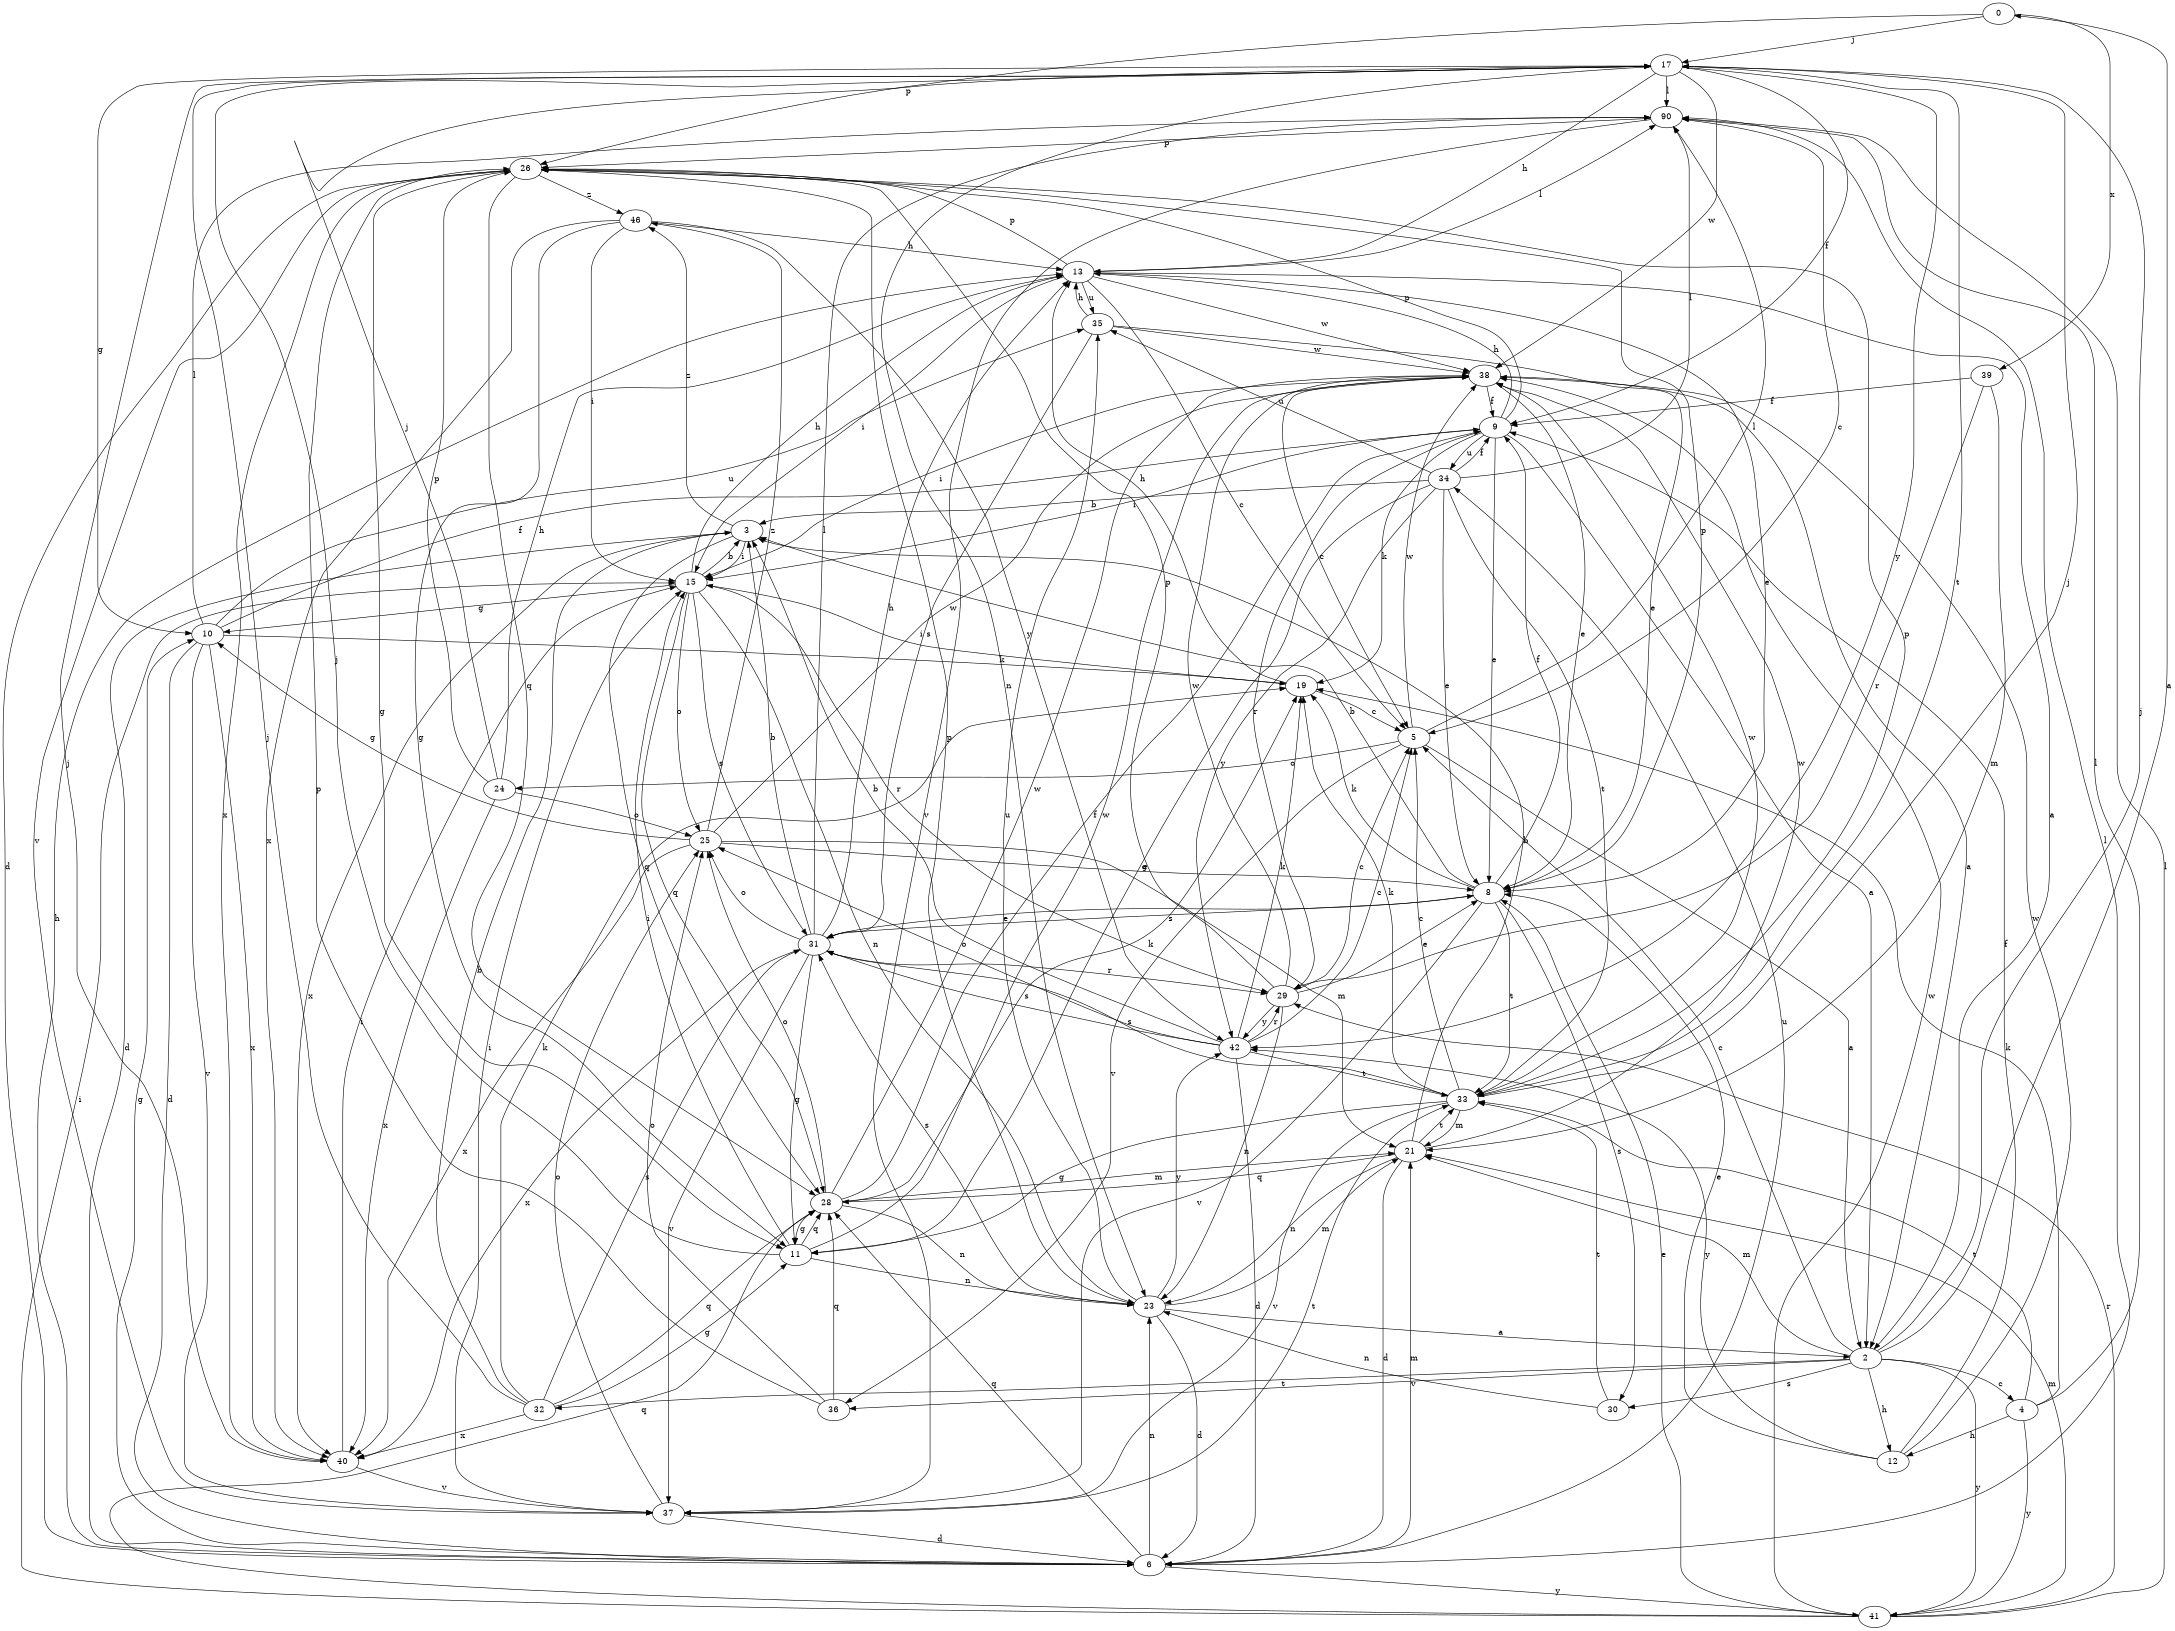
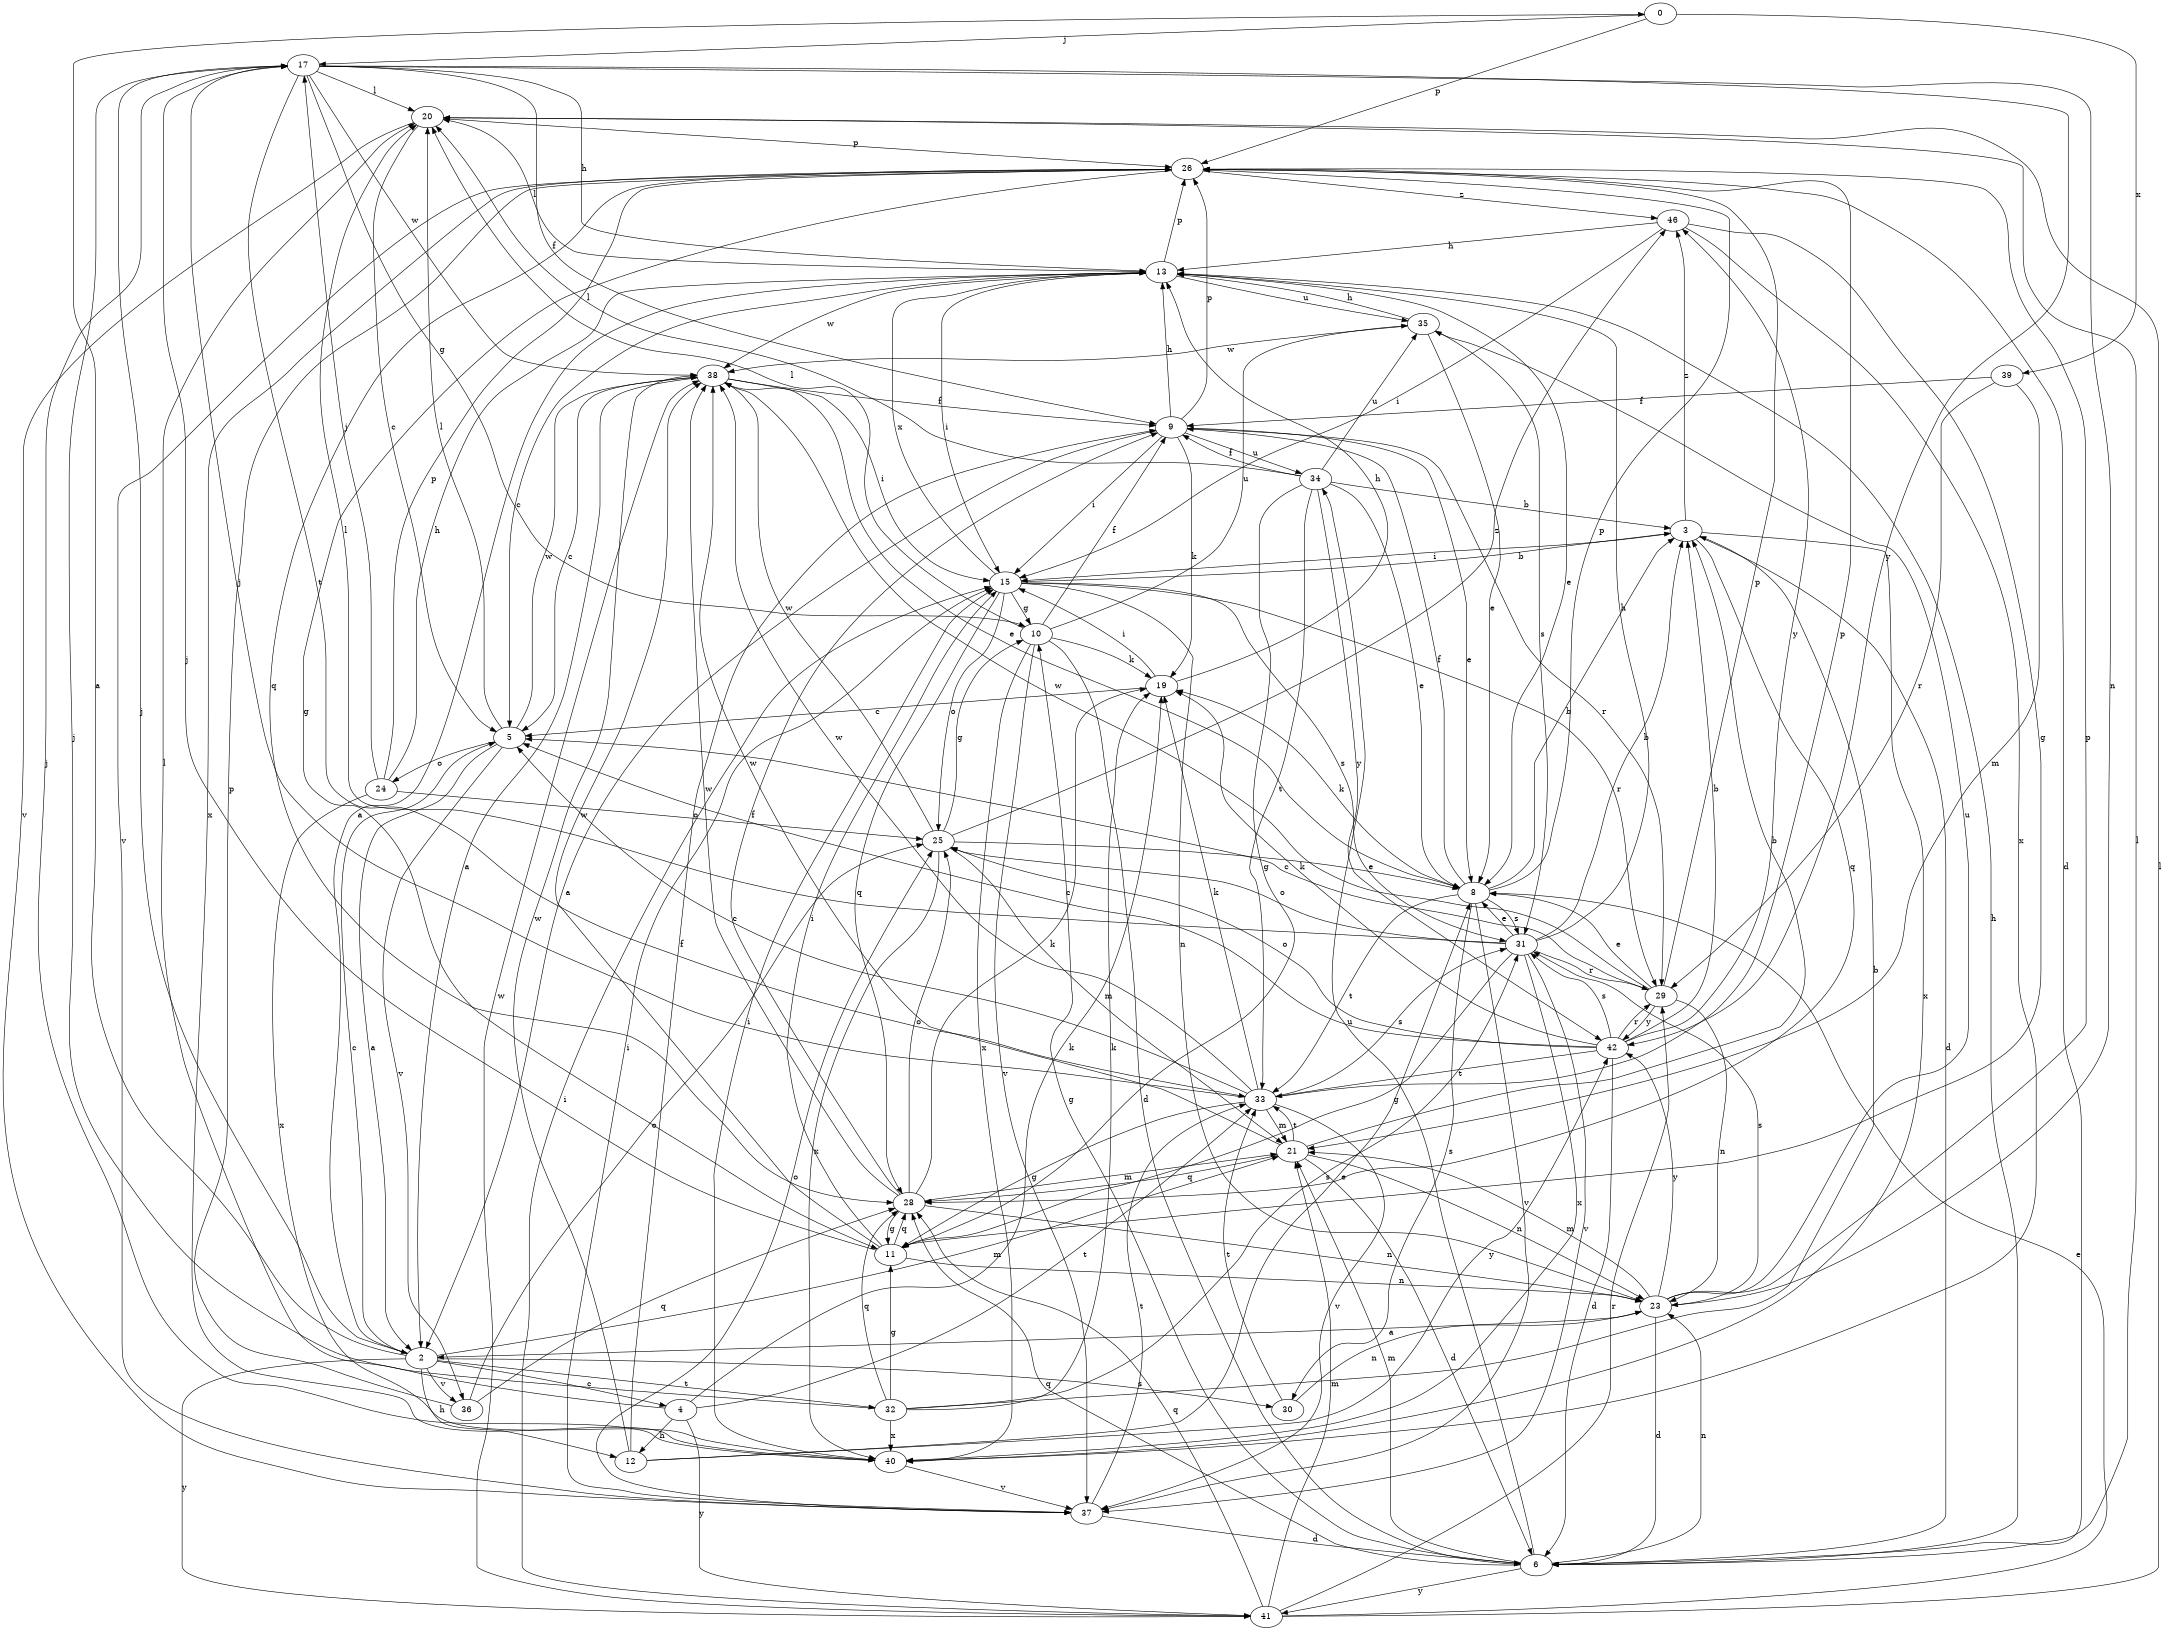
node "90": label "90" -> "20"
edge "15" -> "13": label "h" -> "x"
edge "46" -> "42": reversed
